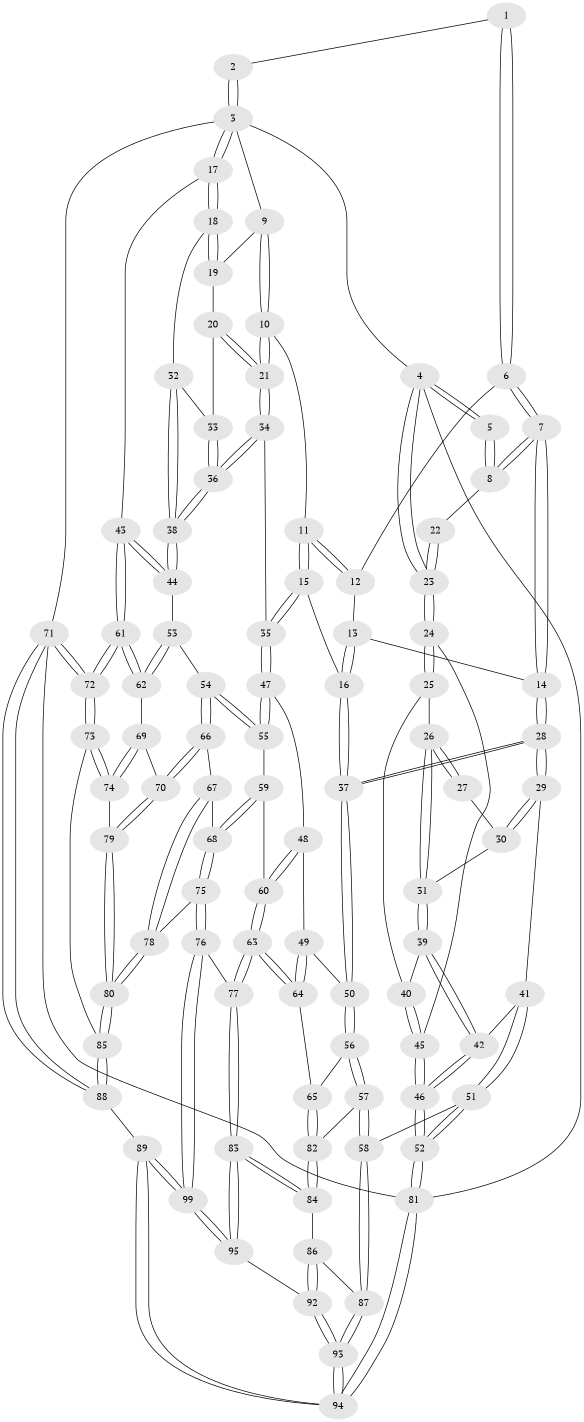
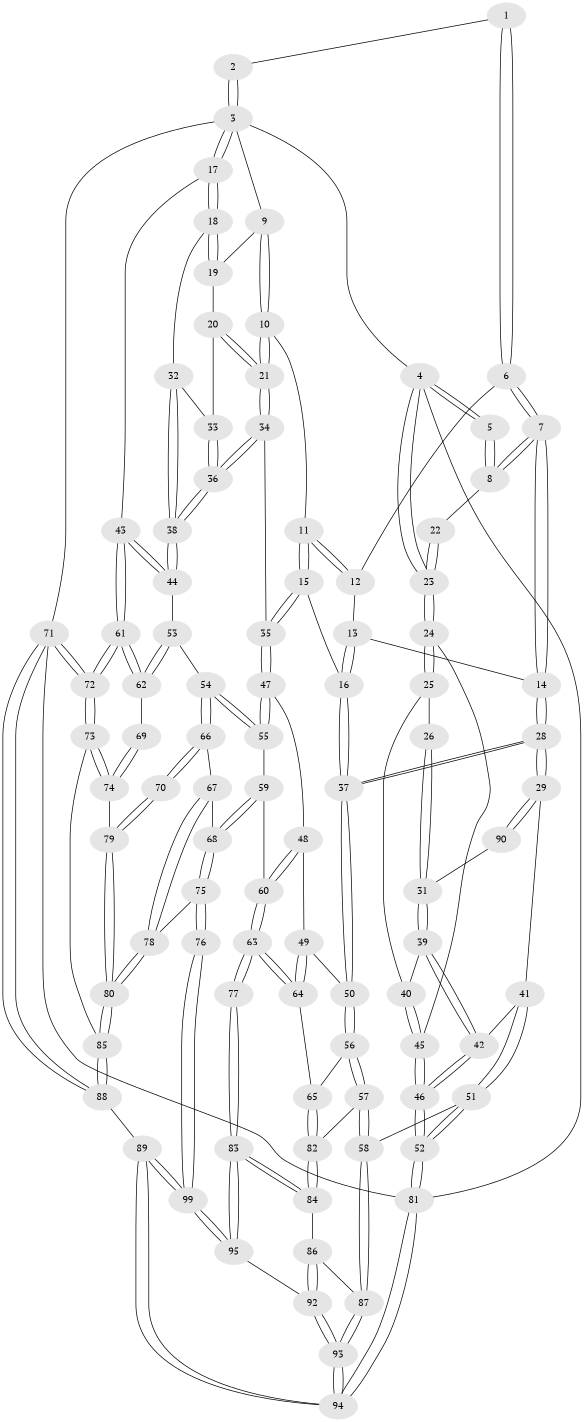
edge "69" -- "70": removed
node "27": removed
node "30": label "30" -> "90"
edge "76" -- "77": removed
